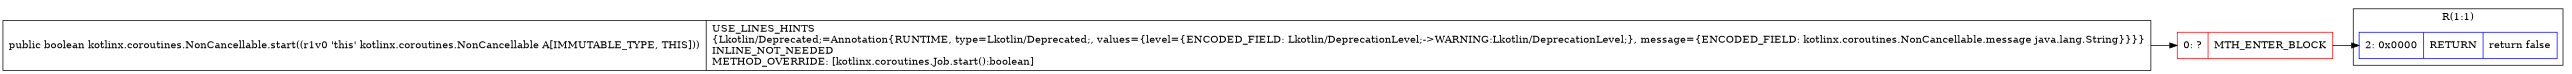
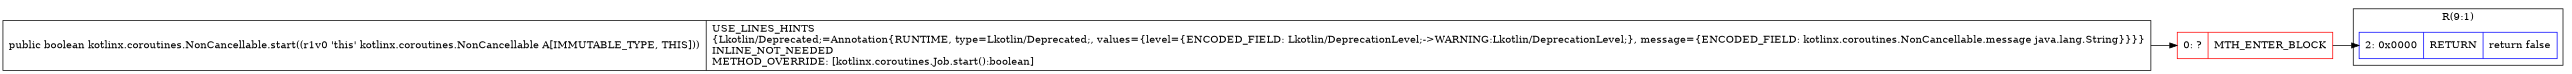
cluster "R(1:1)": label "R(1:1)" -> "R(9:1)"
